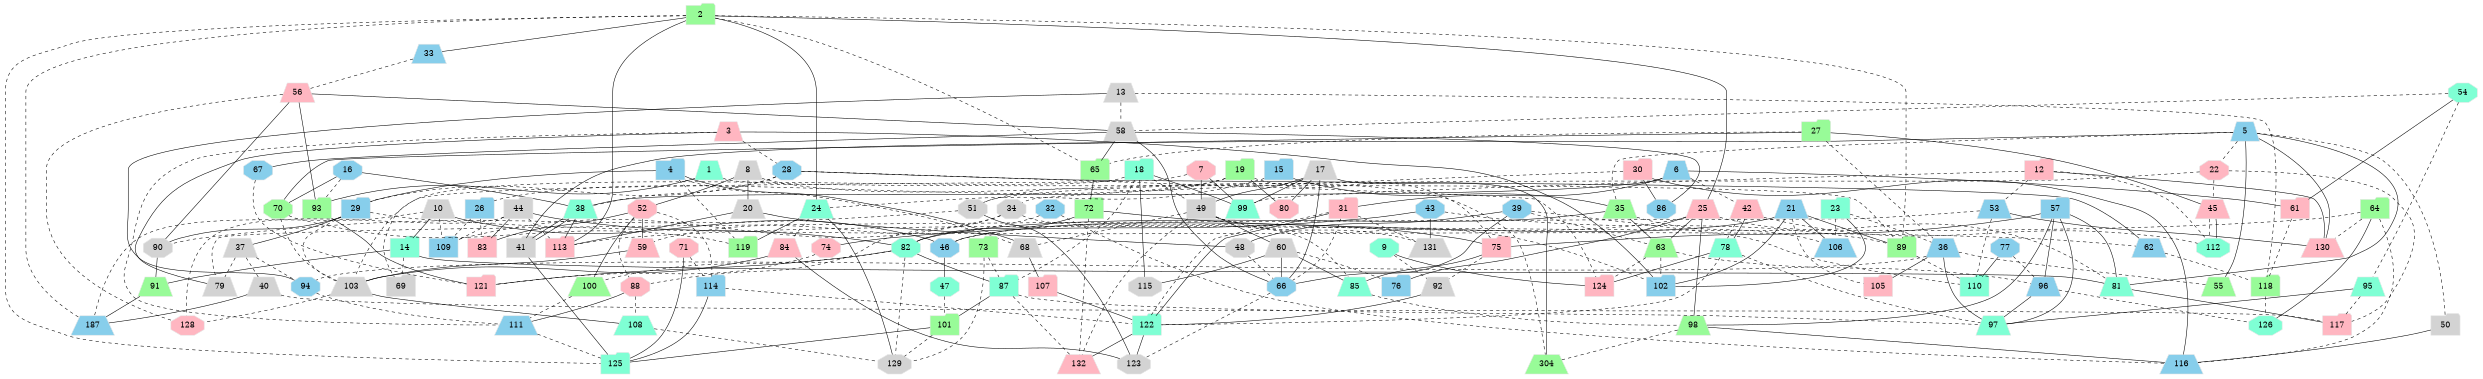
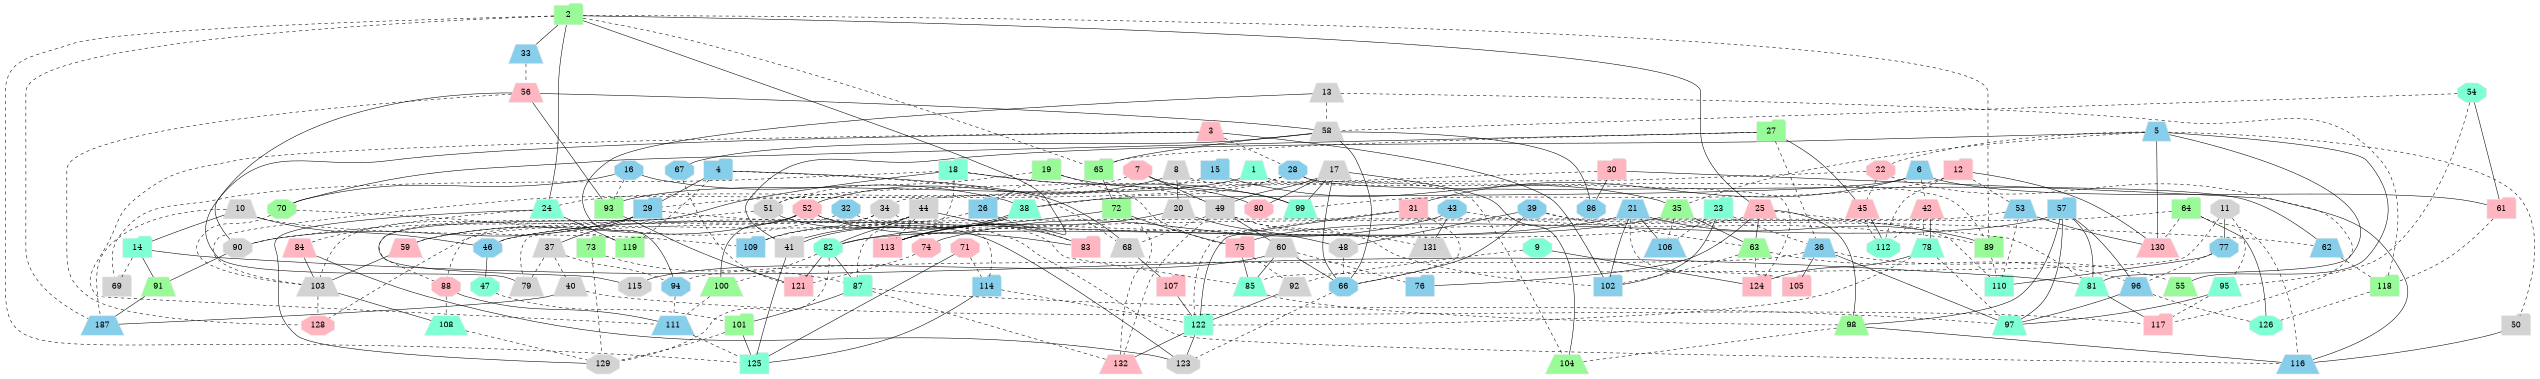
node "11": added
node "304": label "304" -> "104"
